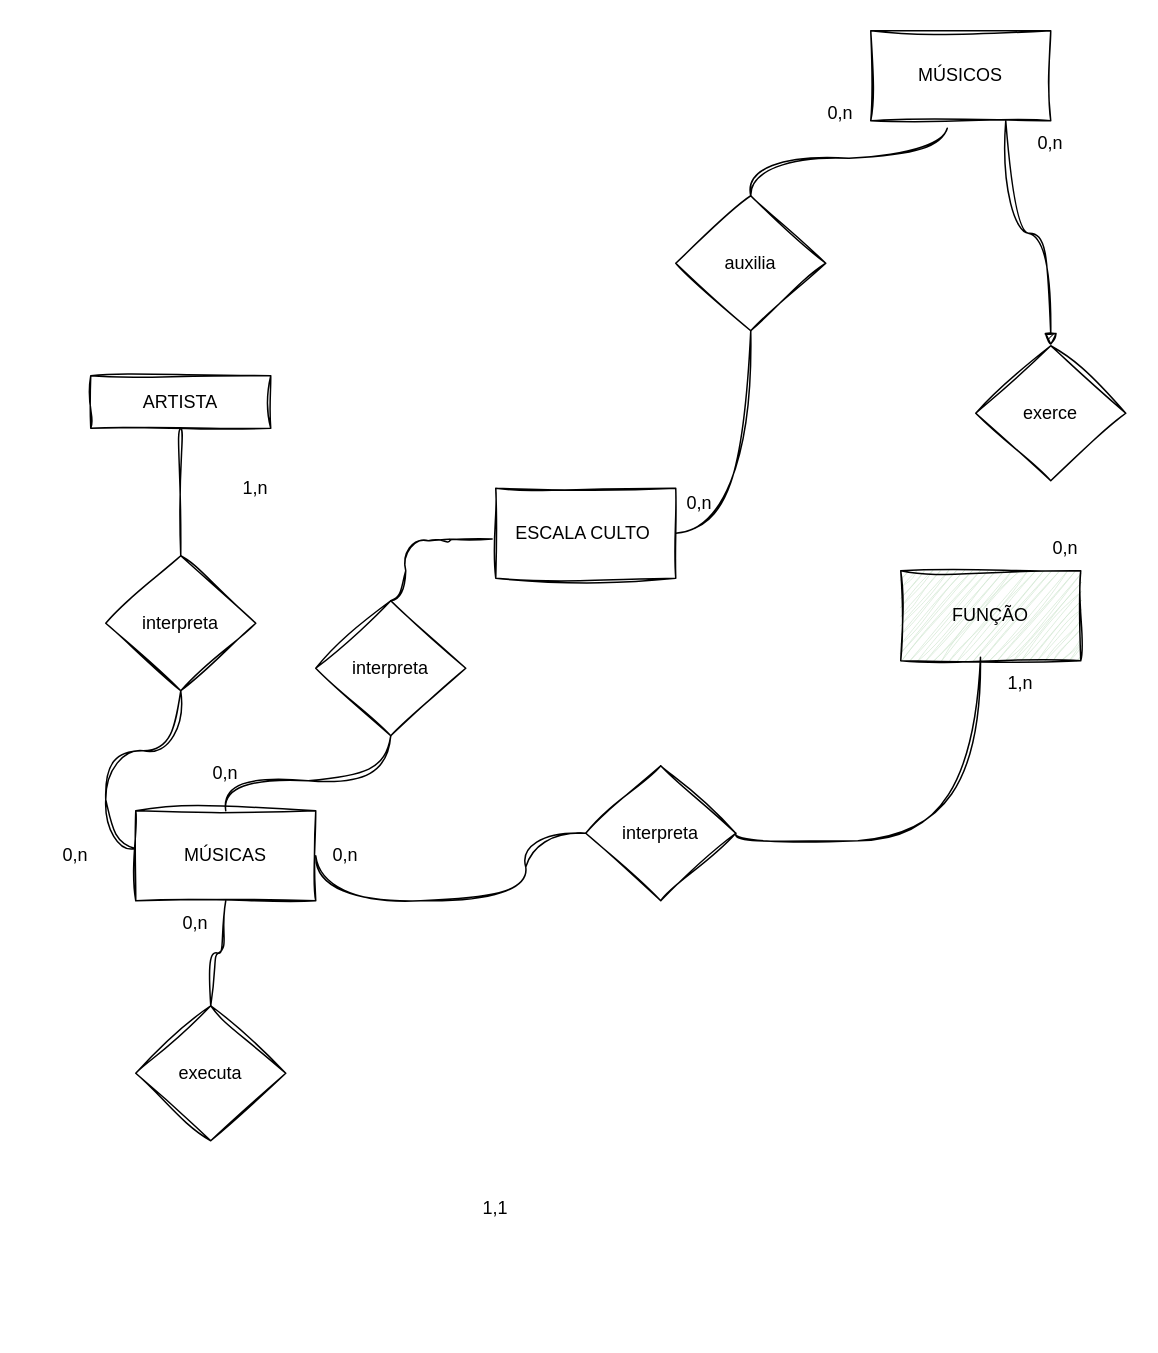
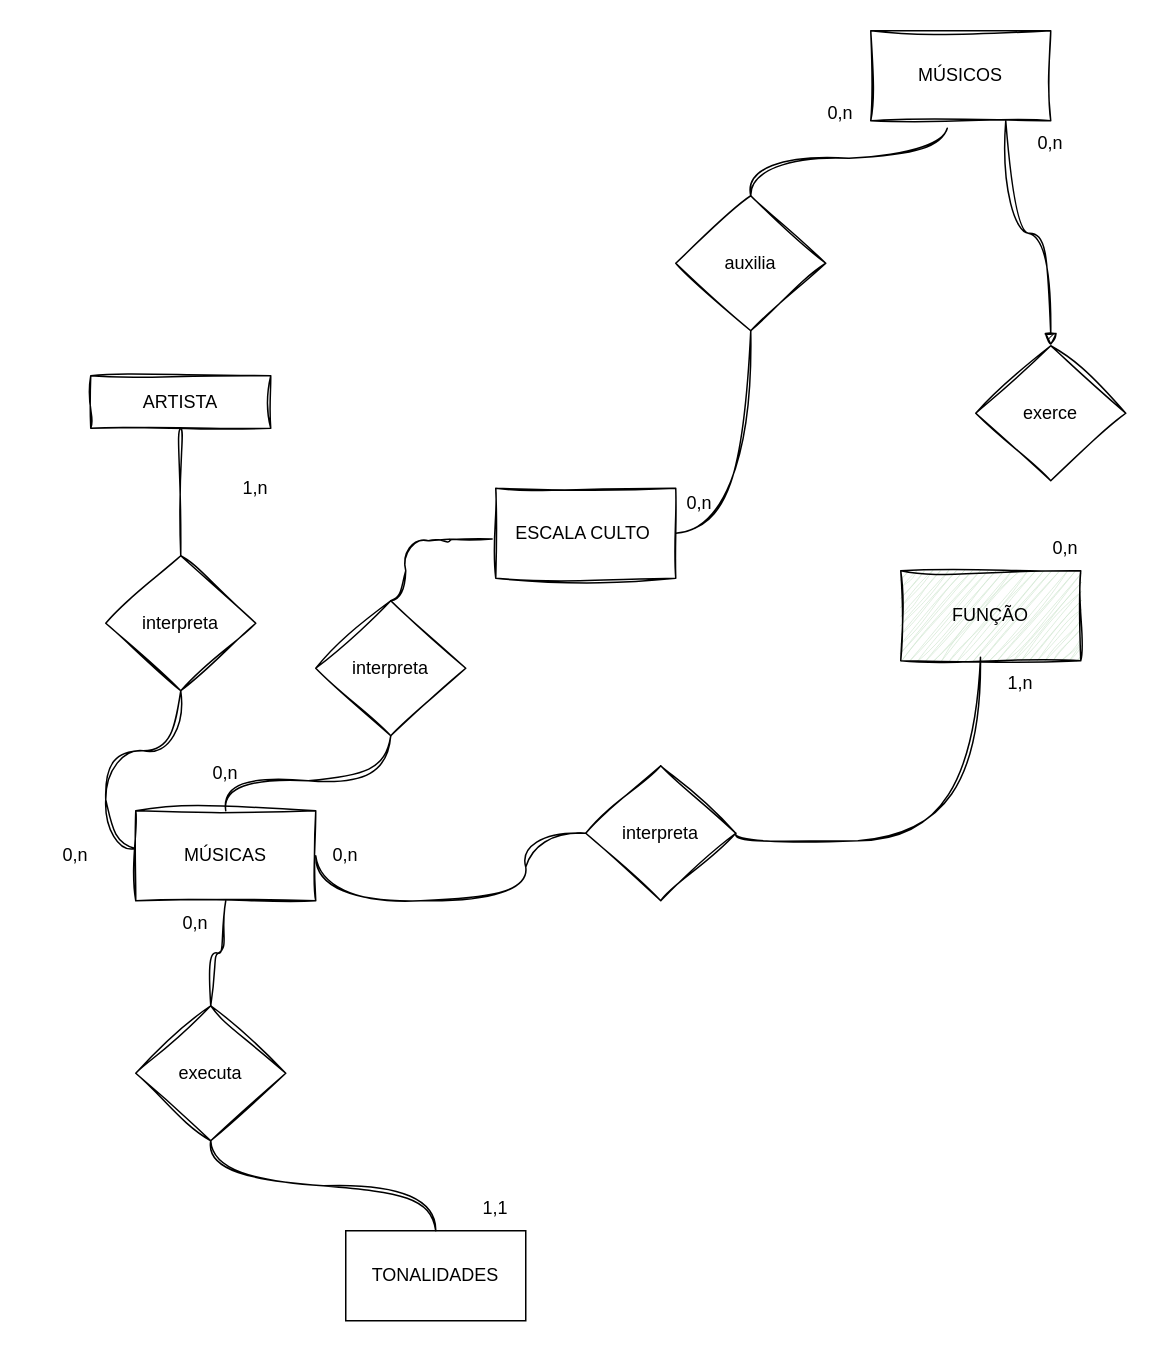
edge "executa" -- "TONALIDADES": added
node "TONALIDADES": added
